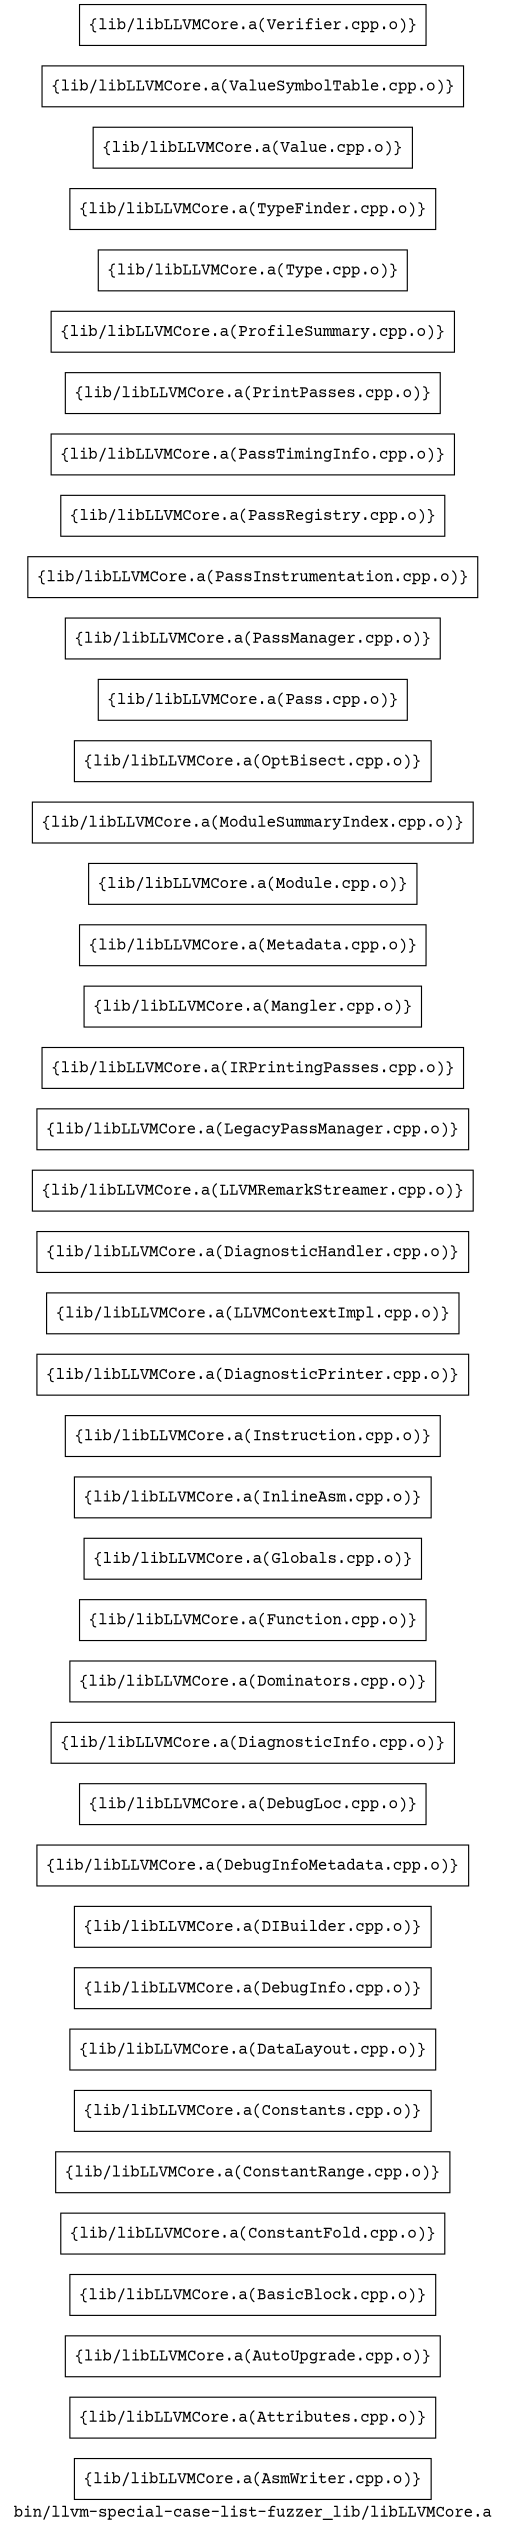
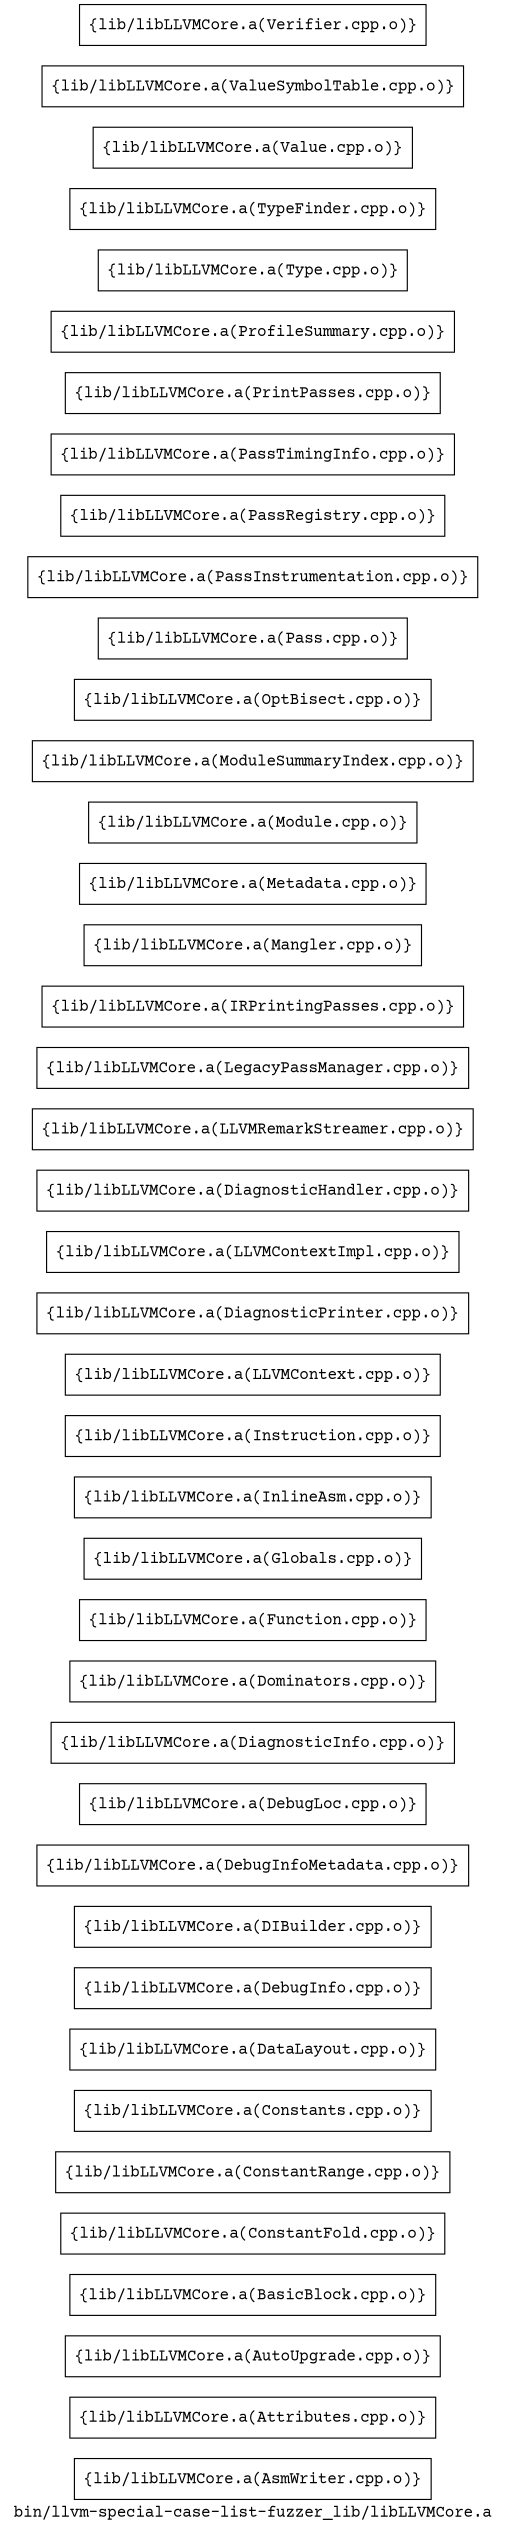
node "{lib/libLLVMCore.a(PassManager.cpp.o)}": removed
node "{lib/libLLVMCore.a(LLVMContext.cpp.o)}": added
